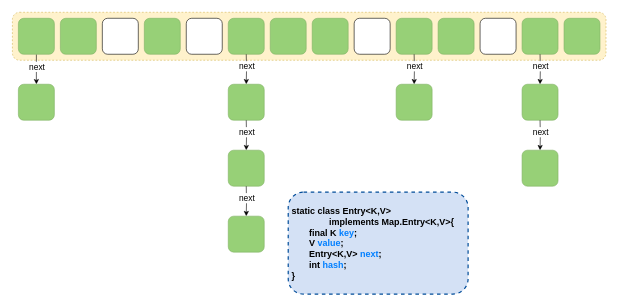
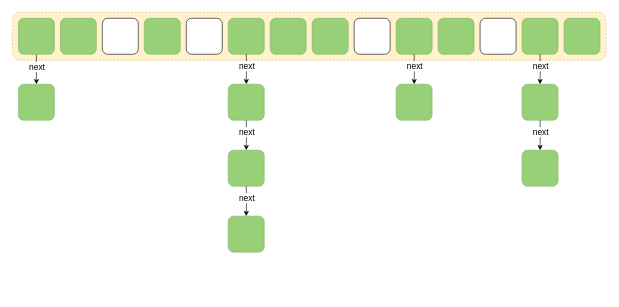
node "static class Entry<K,V> implements Map.Entry<K,V>{ final K key; V value; Entry<K,V> next; int hash; }": removed
